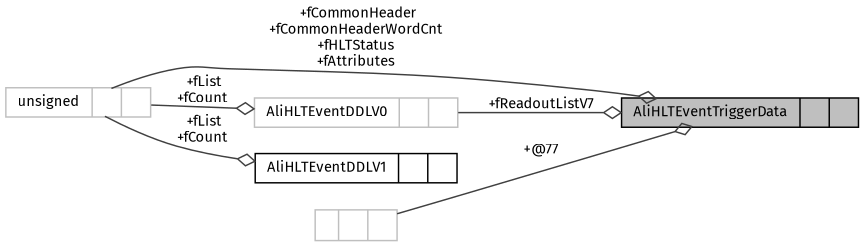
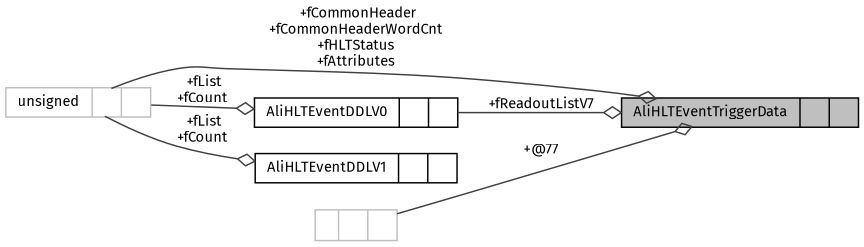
node "AliHLTEventDDLV0": color grey75 -> black
